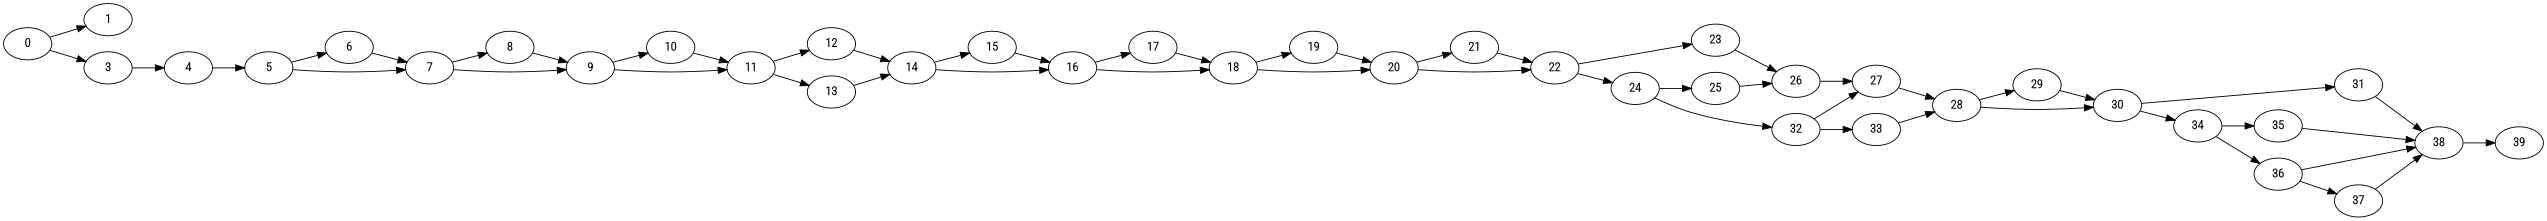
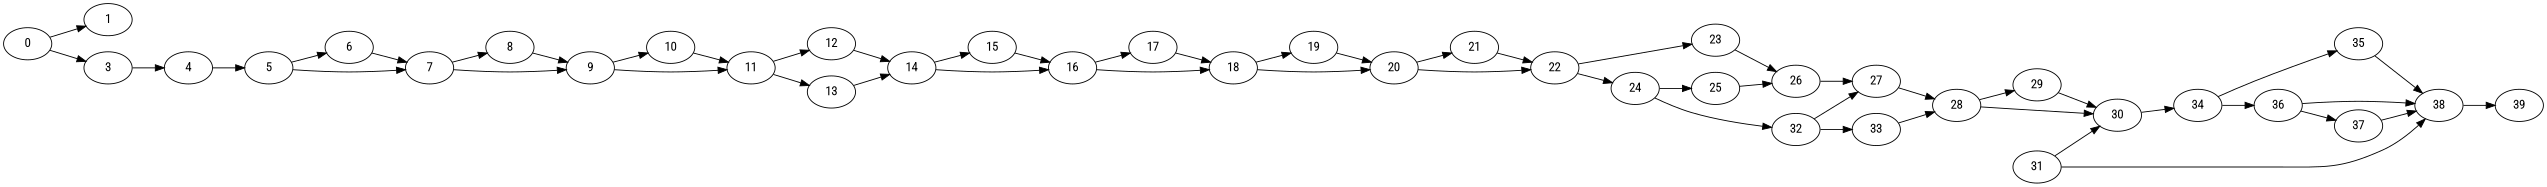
edge "30" -> "31": reversed
